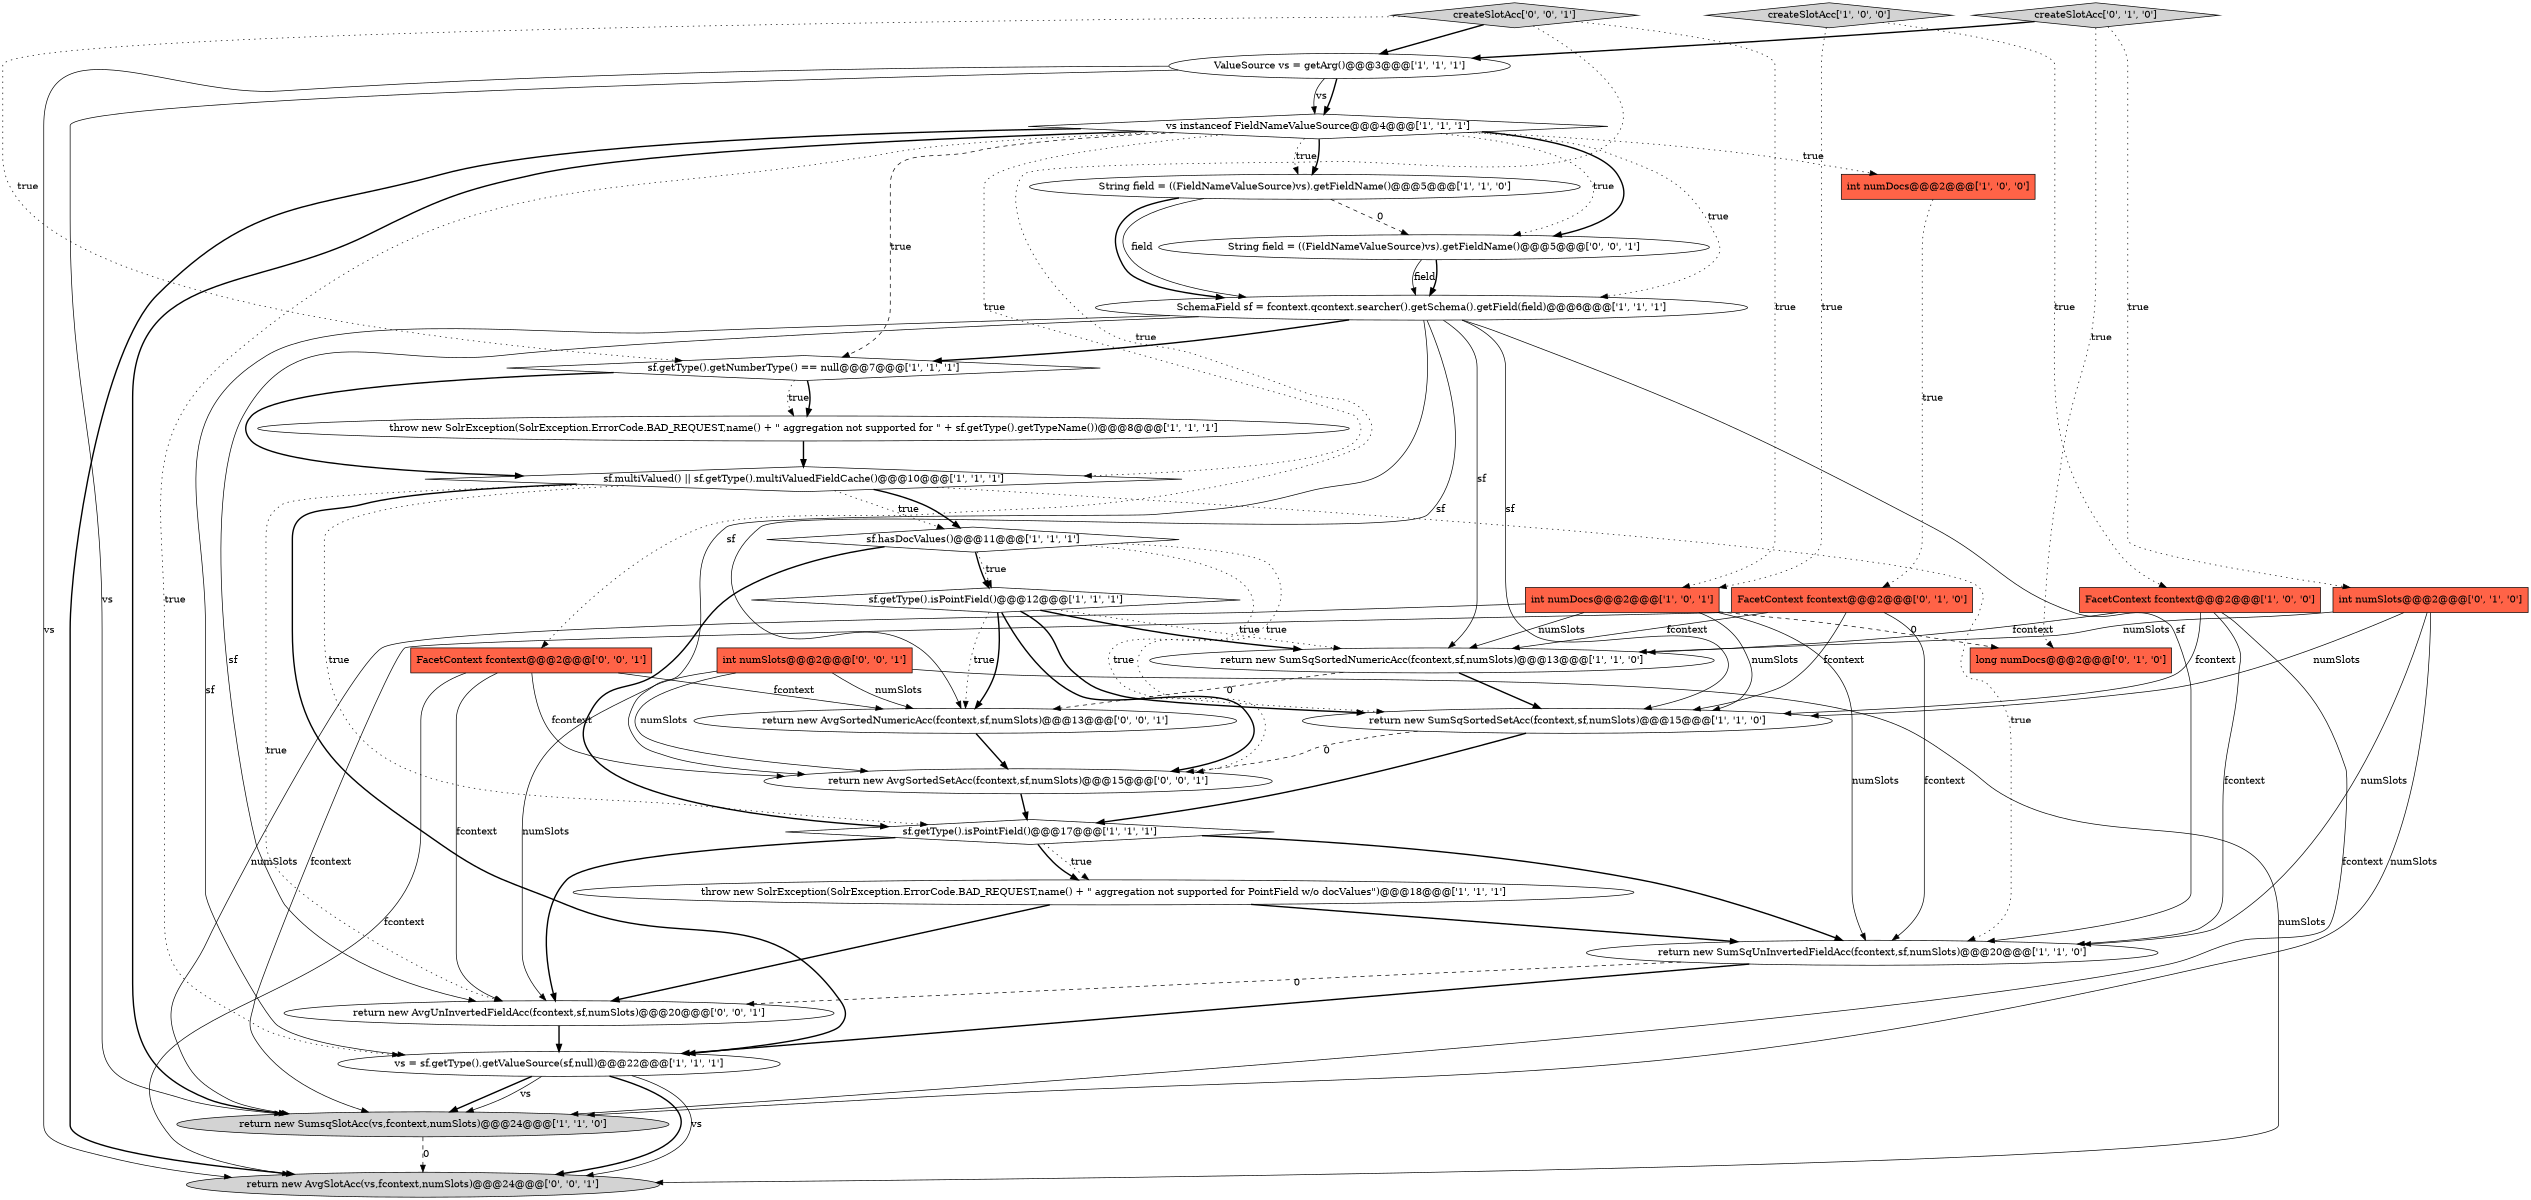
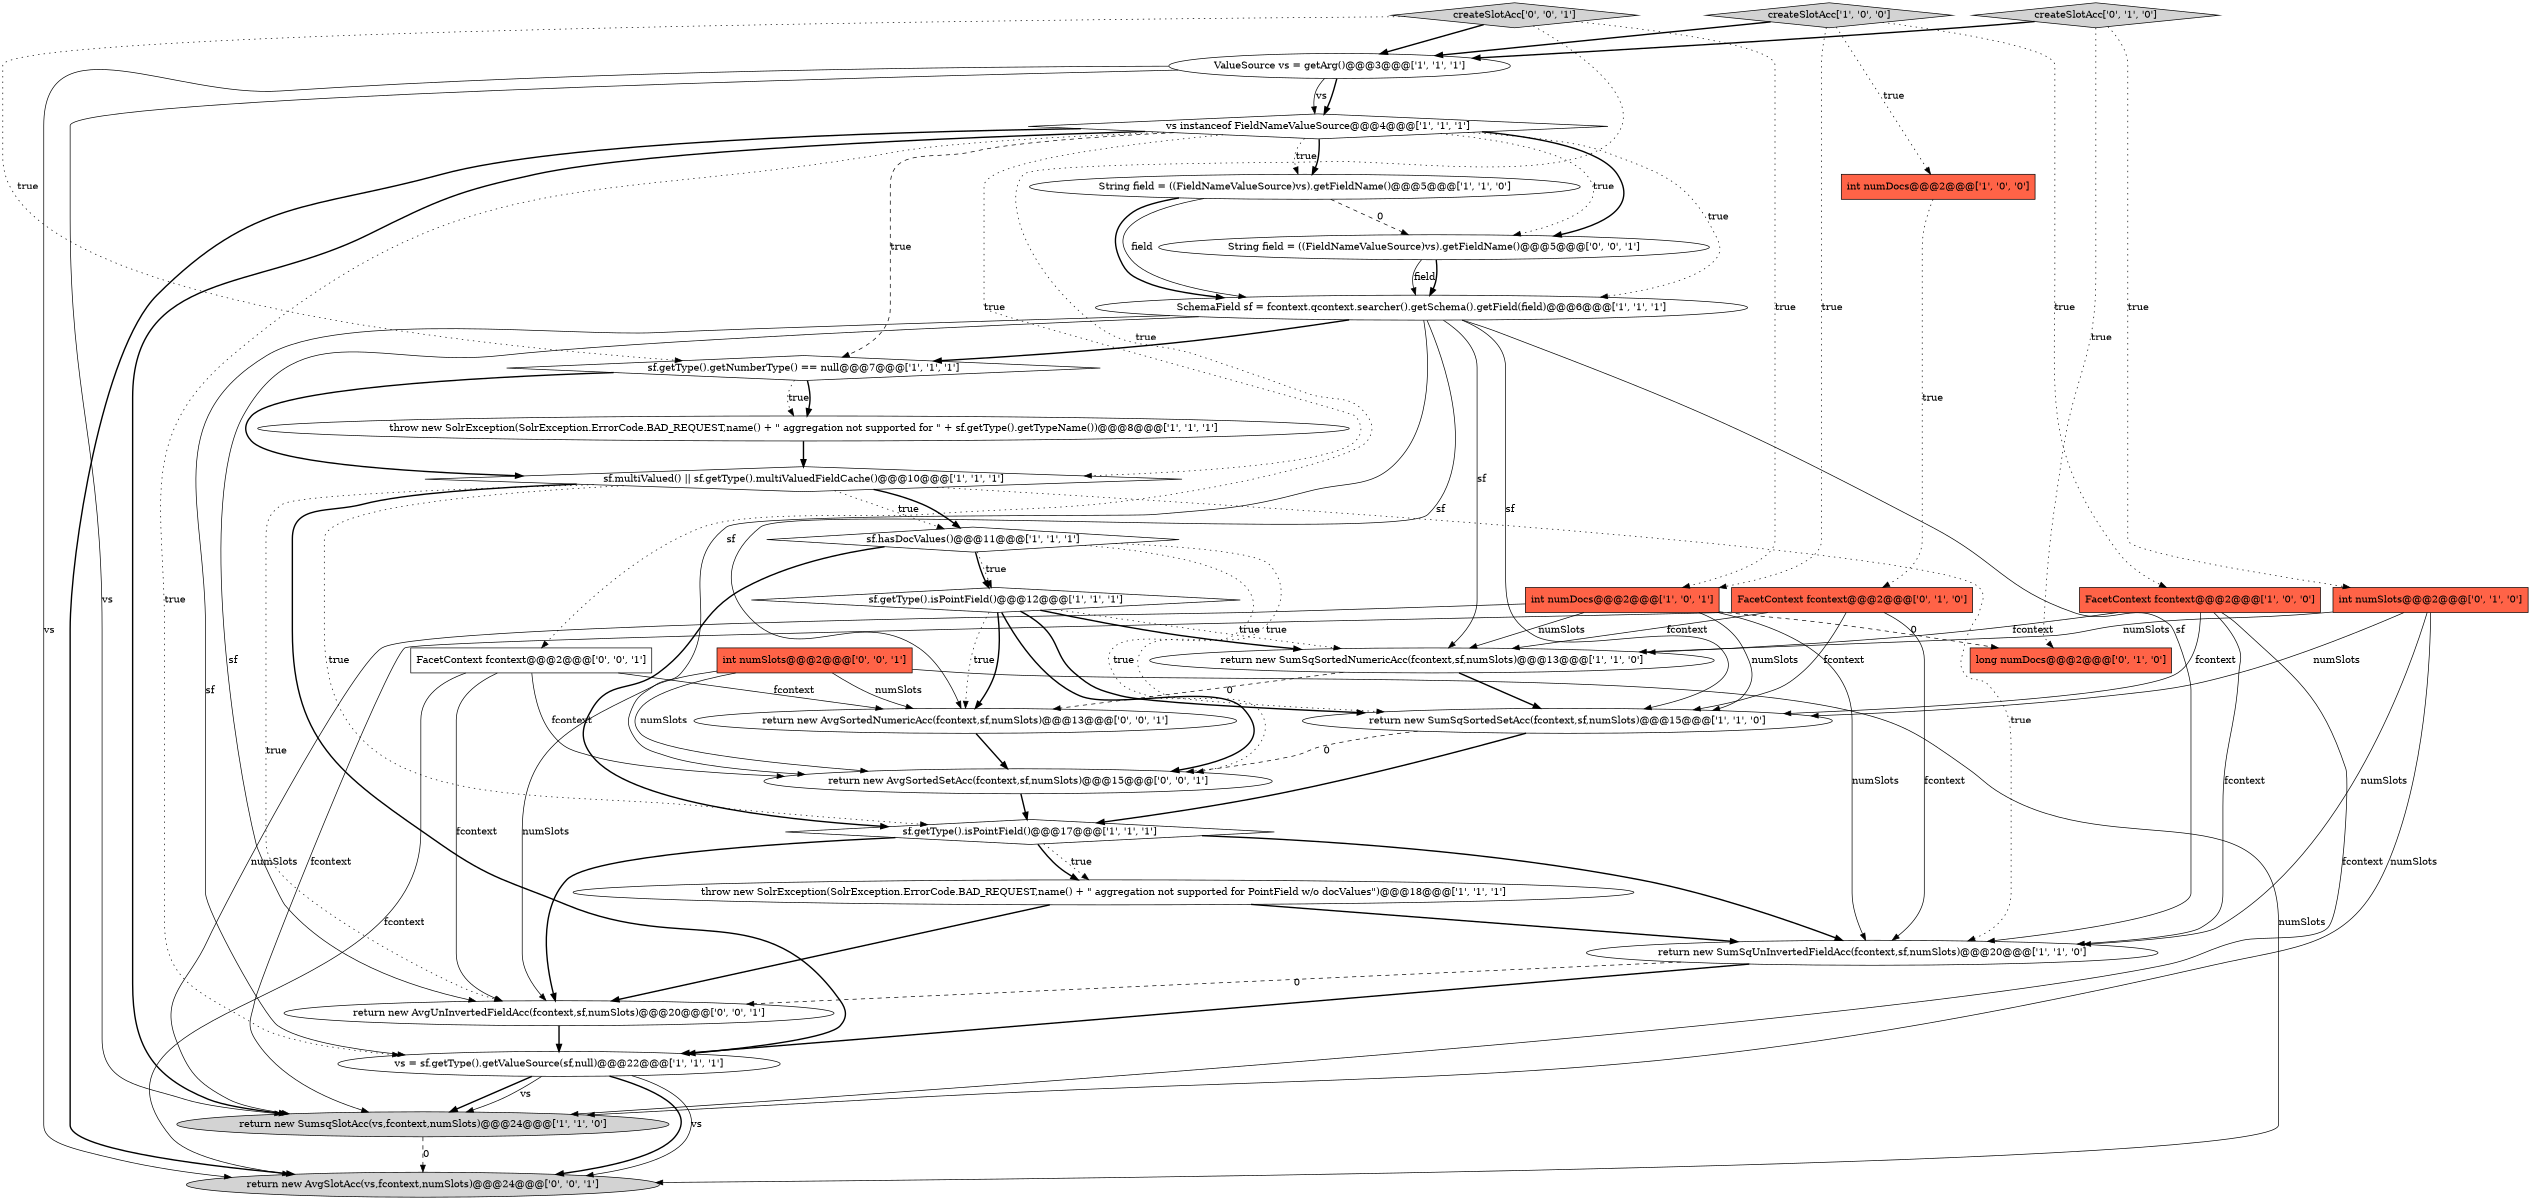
edge "createSlotAcc['1', '0', '0']" -> "ValueSource vs = getArg()@@@3@@@['1', '1', '1']": added
edge "vs instanceof FieldNameValueSource@@@4@@@['1', '1', '1']" -> "int numDocs@@@2@@@['1', '0', '0']": now "createSlotAcc['1', '0', '0']" -> "int numDocs@@@2@@@['1', '0', '0']"
node "FacetContext fcontext@@@2@@@['0', '0', '1']": fillcolor tomato -> white
